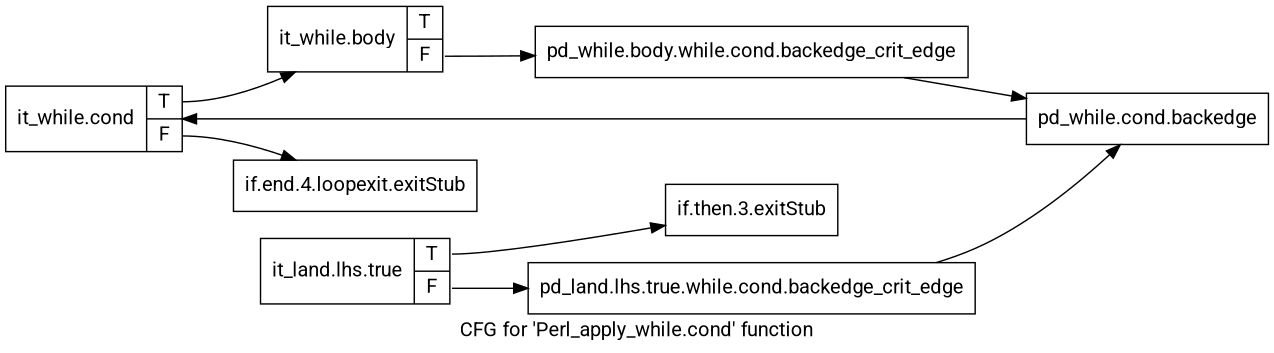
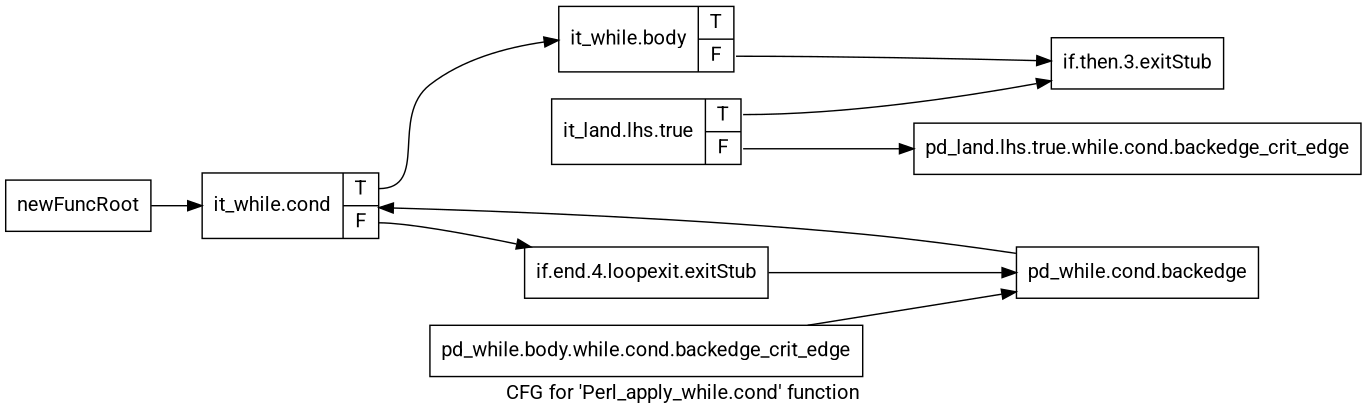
edge "it_while.body" -> "pd_while.body.while.cond.backedge_crit_edge": now "it_while.body" -> "if.then.3.exitStub"
node "newFuncRoot": added
edge "pd_land.lhs.true.while.cond.backedge_crit_edge" -> "pd_while.cond.backedge": now "if.end.4.loopexit.exitStub" -> "pd_while.cond.backedge"
